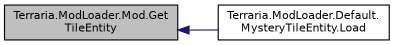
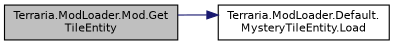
edge "Terraria.ModLoader.Default. MysteryTileEntity.Load" -> "Terraria.ModLoader.Mod.Get TileEntity": reversed
